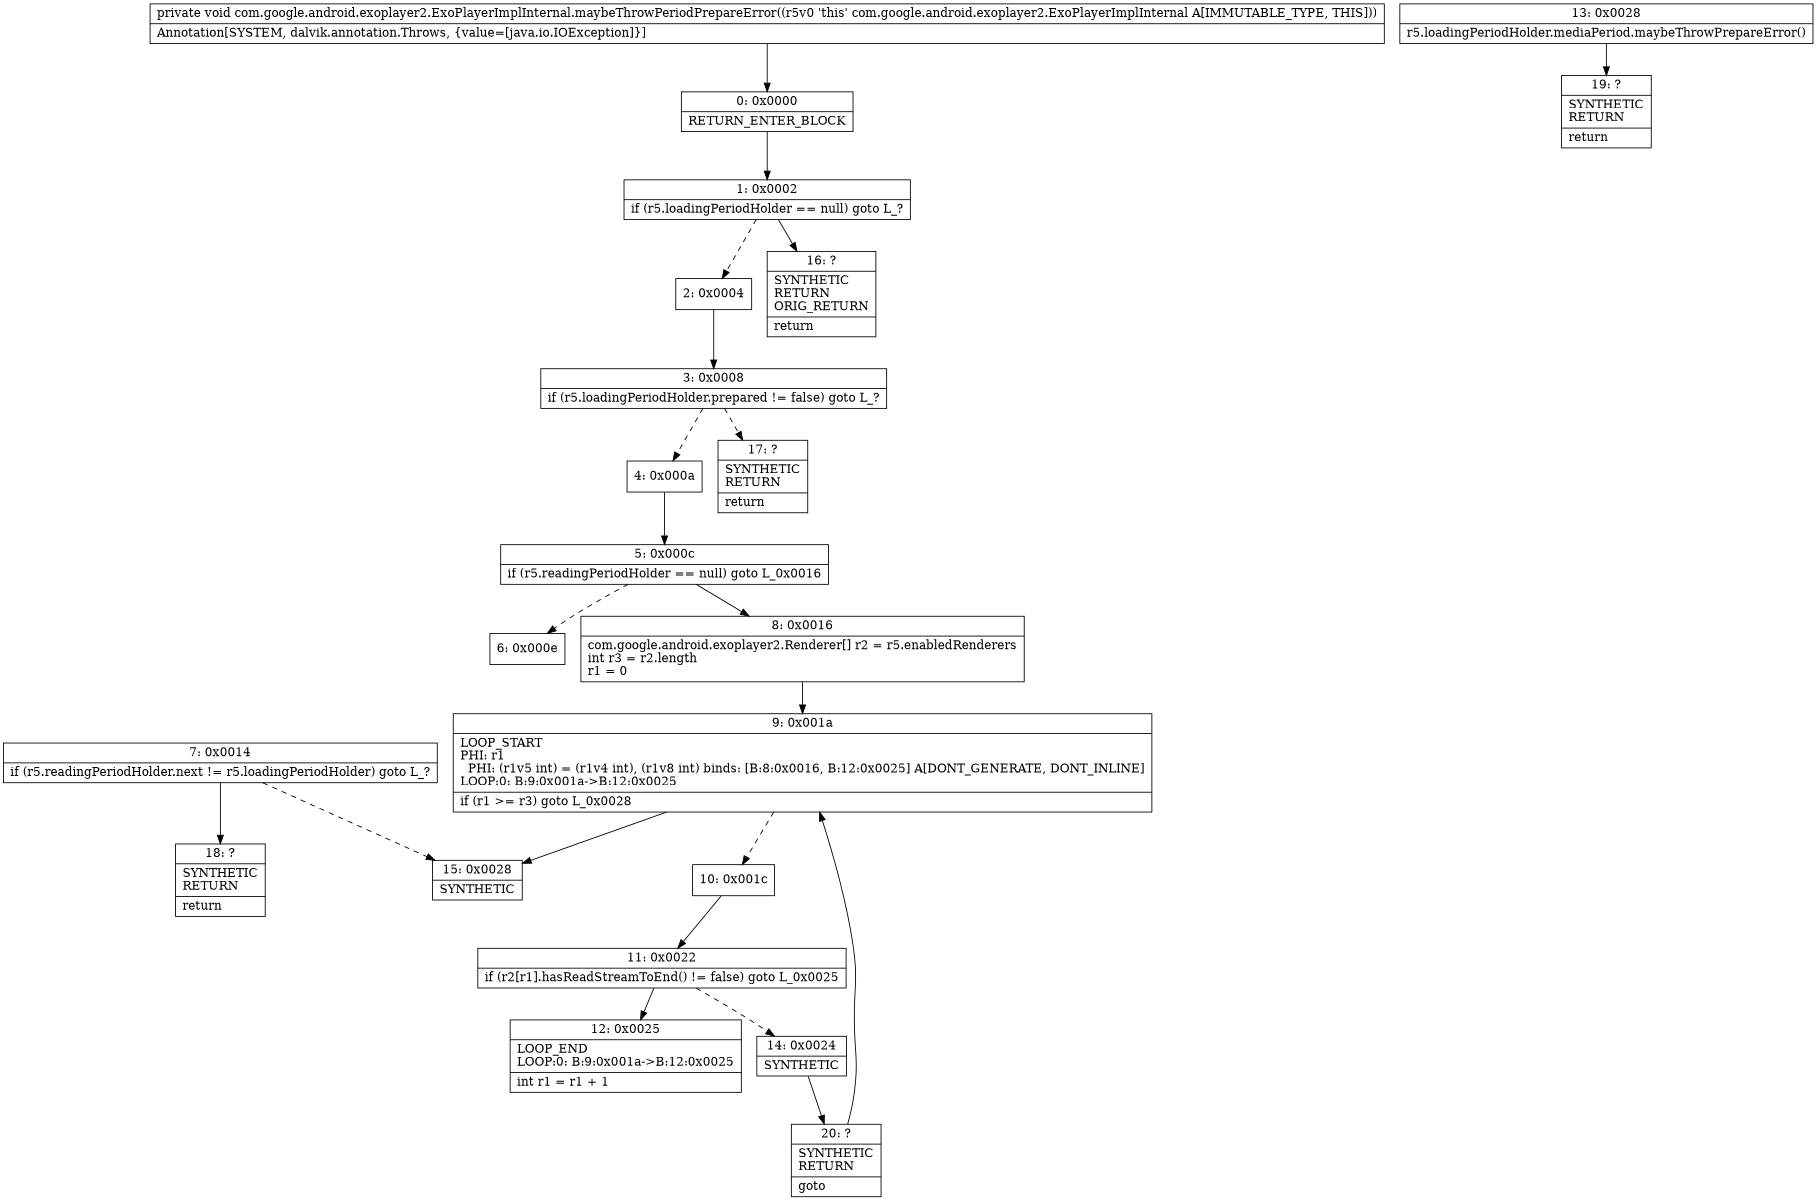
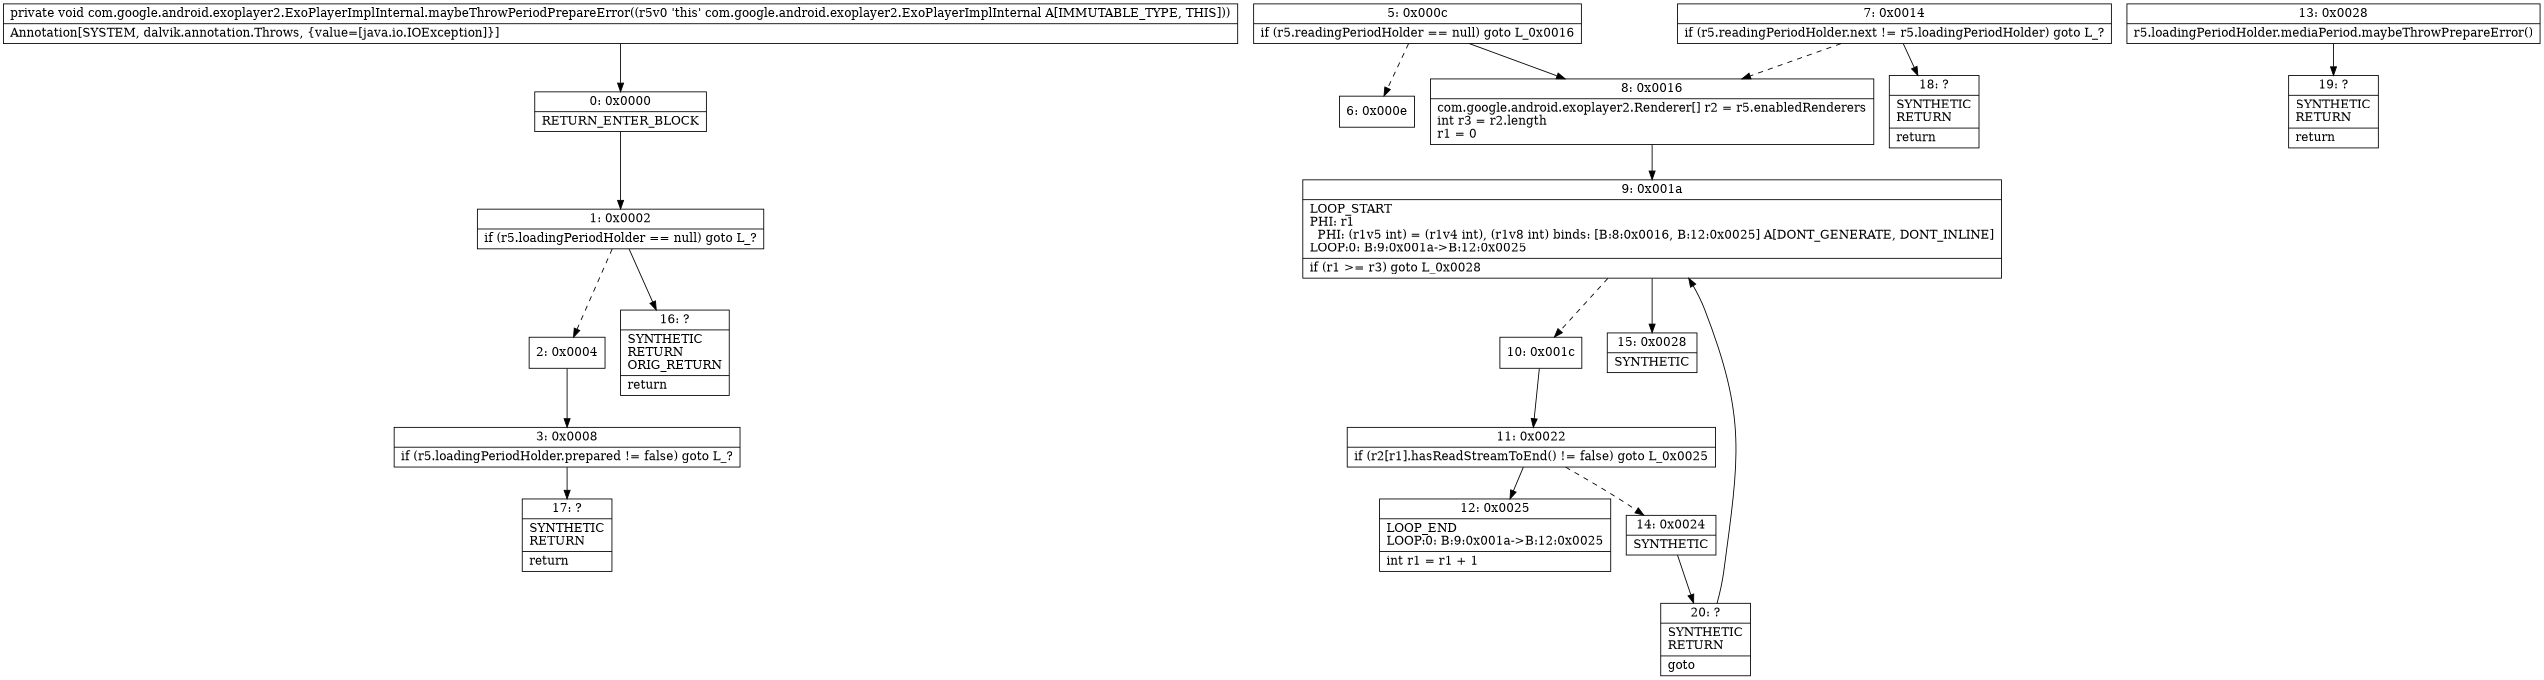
edge "3: 0x0008" -> "17: ?": style dashed -> solid
node "4: 0x000a": removed
edge "7: 0x0014" -> "15: 0x0028": now "7: 0x0014" -> "8: 0x0016"
